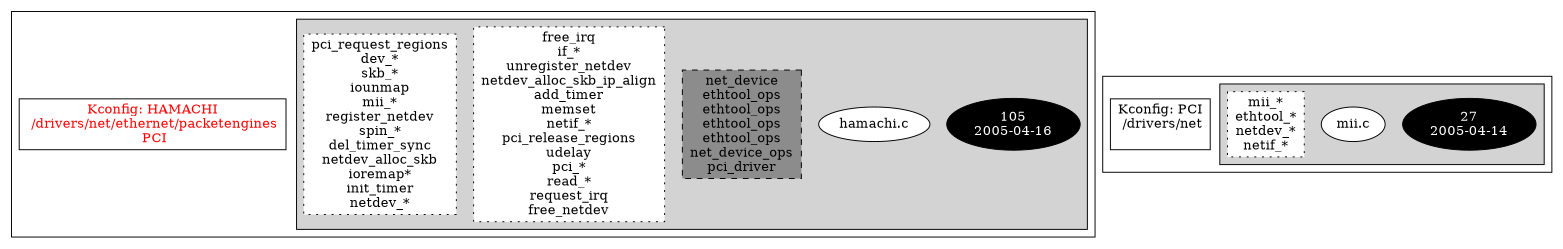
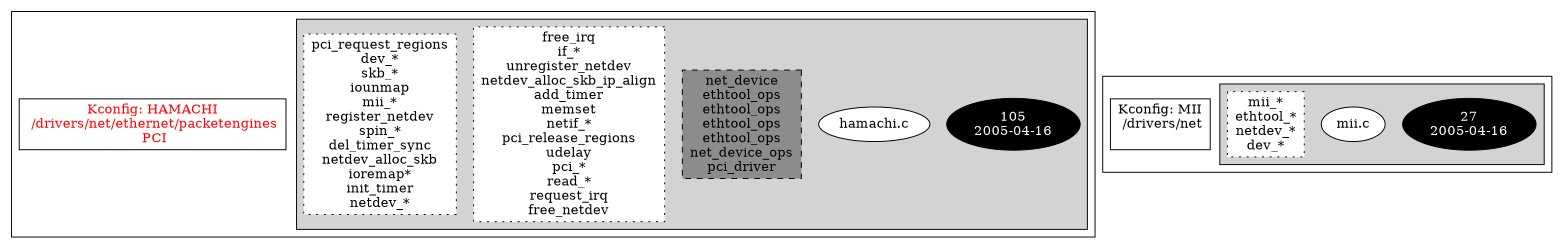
node "Kconfig: PCI /drivers/net": label "Kconfig: PCI /drivers/net" -> "Kconfig: MII /drivers/net"
node "mii_* ethtool_* netdev_* netif_*": label "mii_* ethtool_* netdev_* netif_*" -> "mii_* ethtool_* netdev_* dev_*"
node "27 2005-04-14": label "27 2005-04-14" -> "27 2005-04-16"
